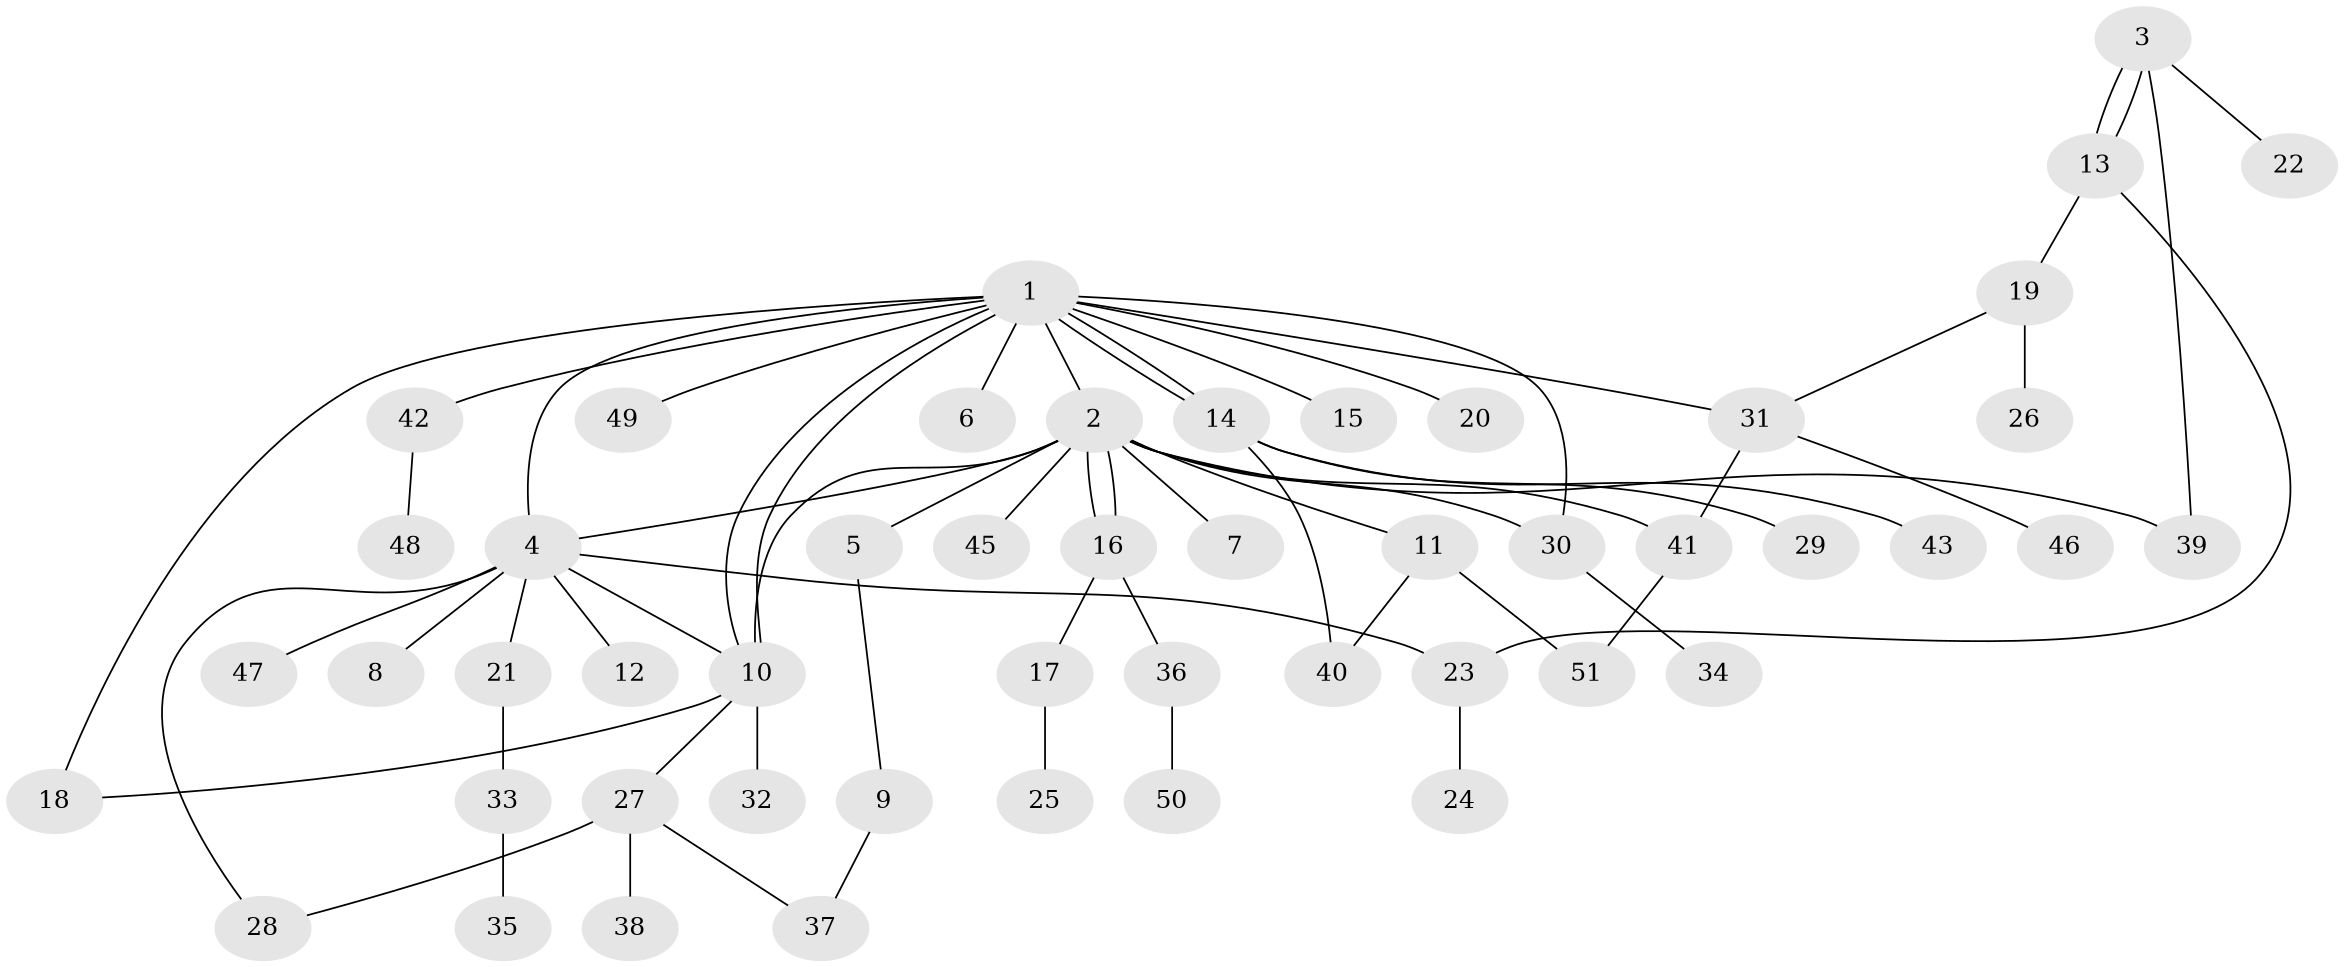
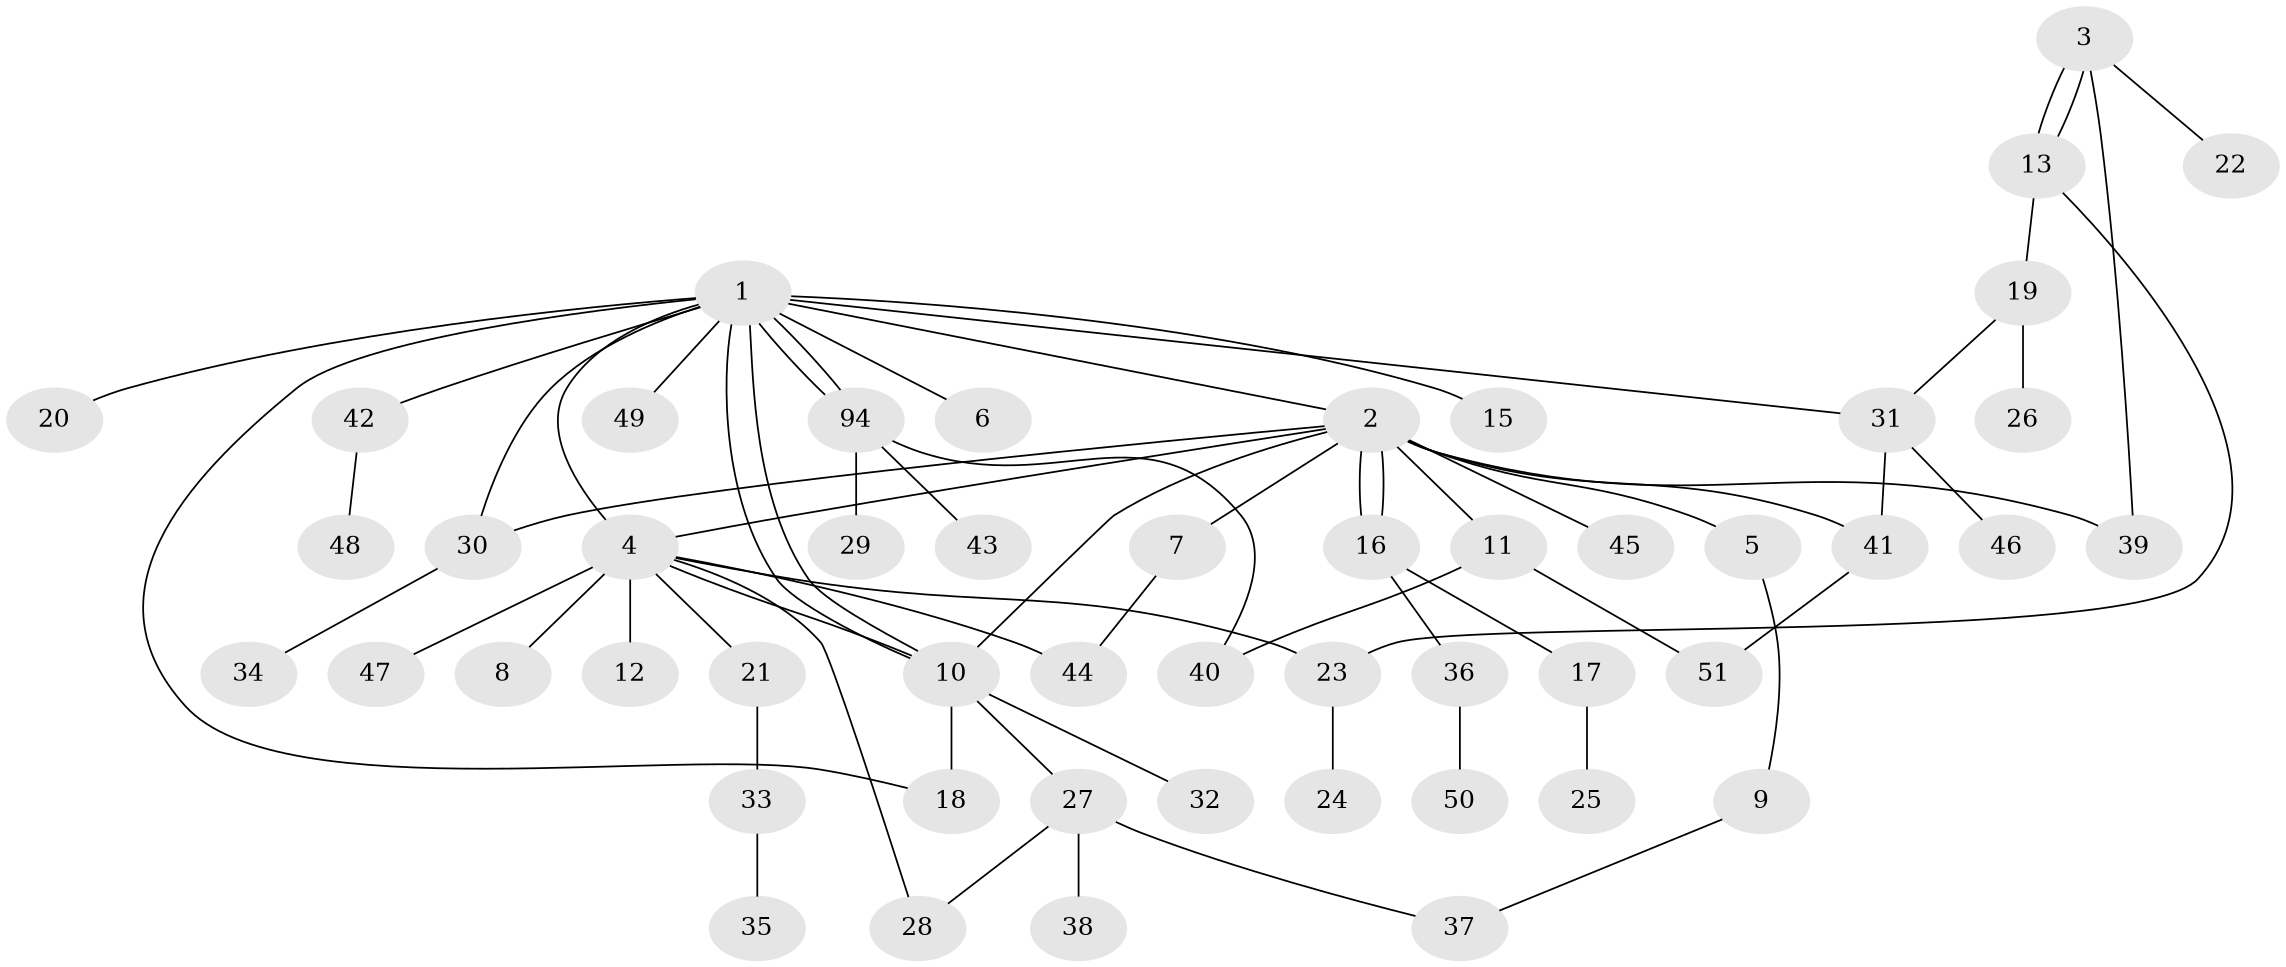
node "14": label "14" -> "94"
node "44": added
